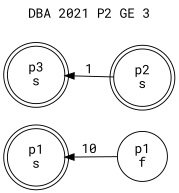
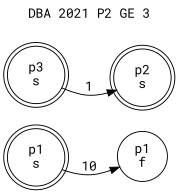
edge "p2 s" -> "p3 s": reversed
edge "p1 f" -> "p1 s": reversed
